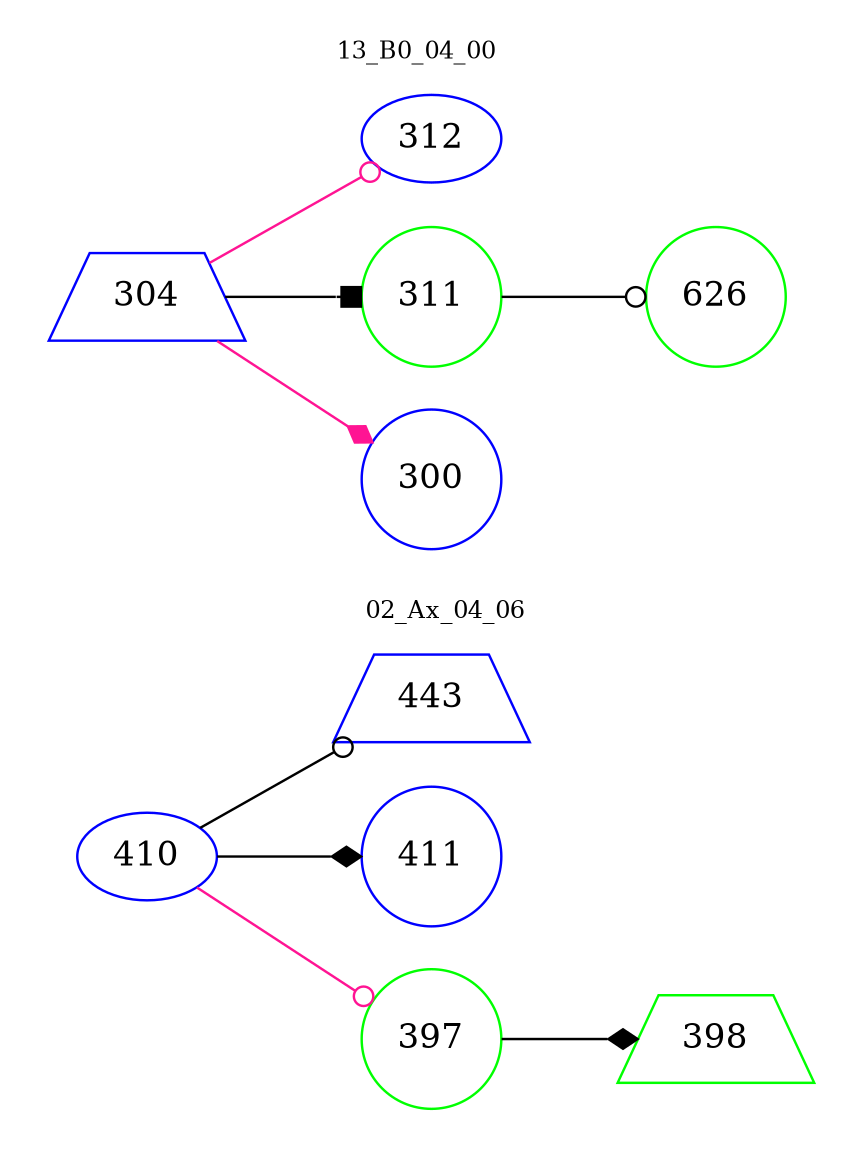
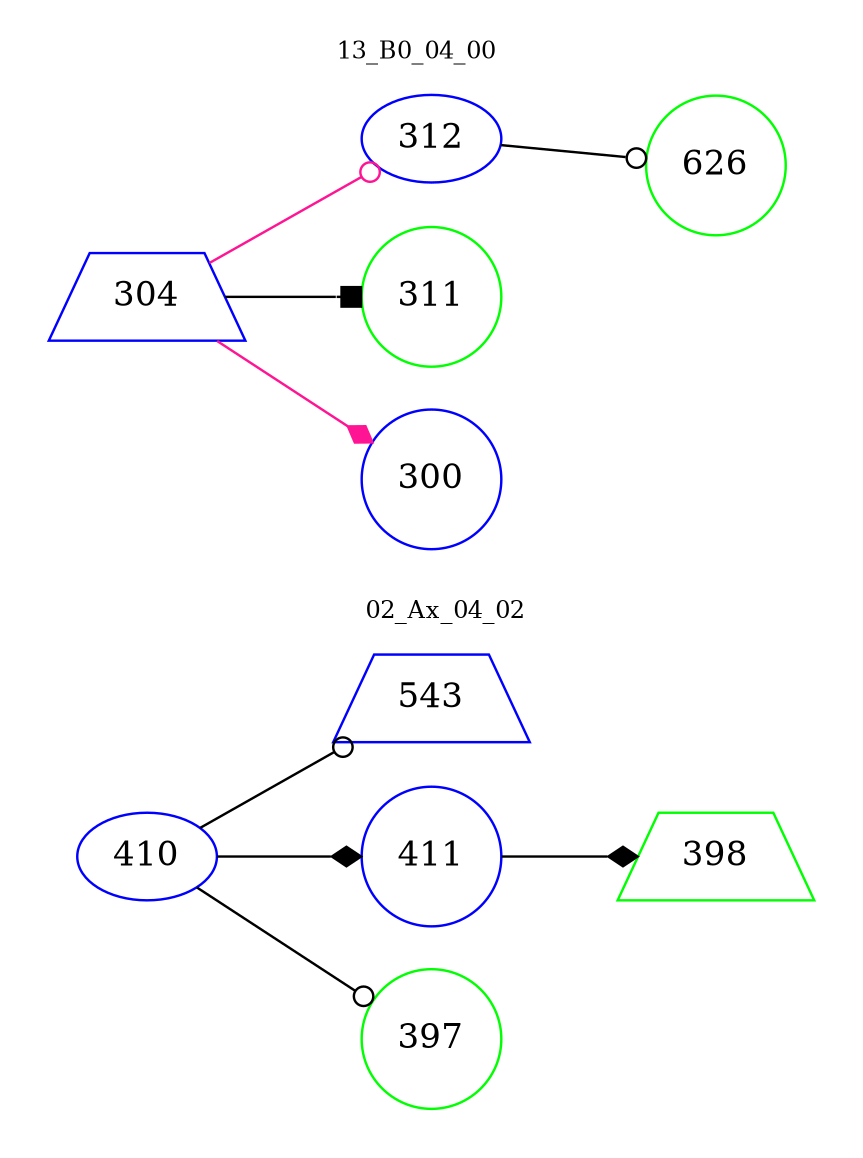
edge "311" -> "626": now "312" -> "626"
cluster "02_Ax_04_06": label "02_Ax_04_06" -> "02_Ax_04_02"
node "443": label "443" -> "543"
edge "410" -> "397": color deeppink -> black
edge "397" -> "398": now "411" -> "398"
